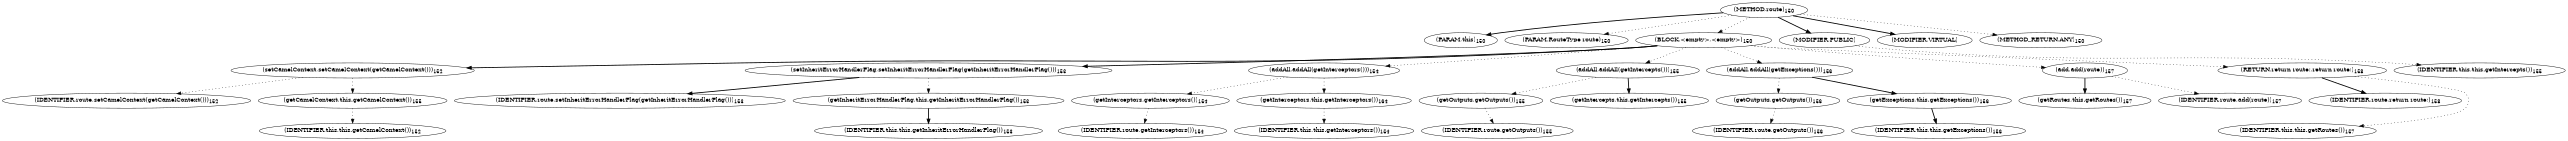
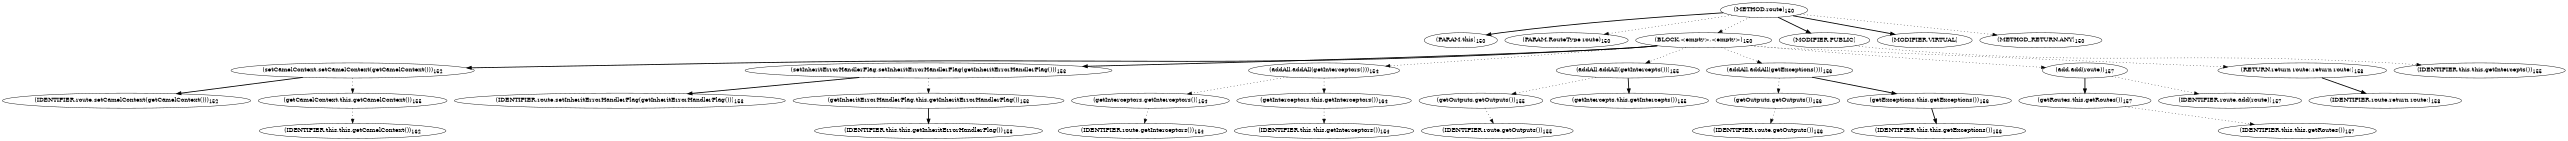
edge "(setCamelContext,setCamelContext(getCamelContext()))" -> "(IDENTIFIER,route,setCamelContext(getCamelContext()))": style dotted -> bold
edge "(RETURN,return route;,return route;)" -> "(IDENTIFIER,this,this.getRoutes())": now "(getRoutes,this.getRoutes())" -> "(IDENTIFIER,this,this.getRoutes())"
node "(IDENTIFIER,this,this.getCamelContext())": text "152" -> "162"
